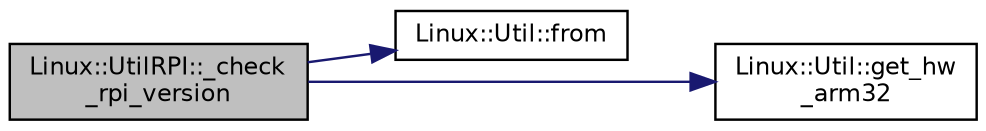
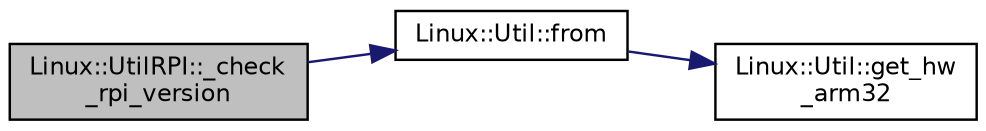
edge "Linux::UtilRPI::_check _rpi_version" -> "Linux::Util::get_hw _arm32": now "Linux::Util::from" -> "Linux::Util::get_hw _arm32"
